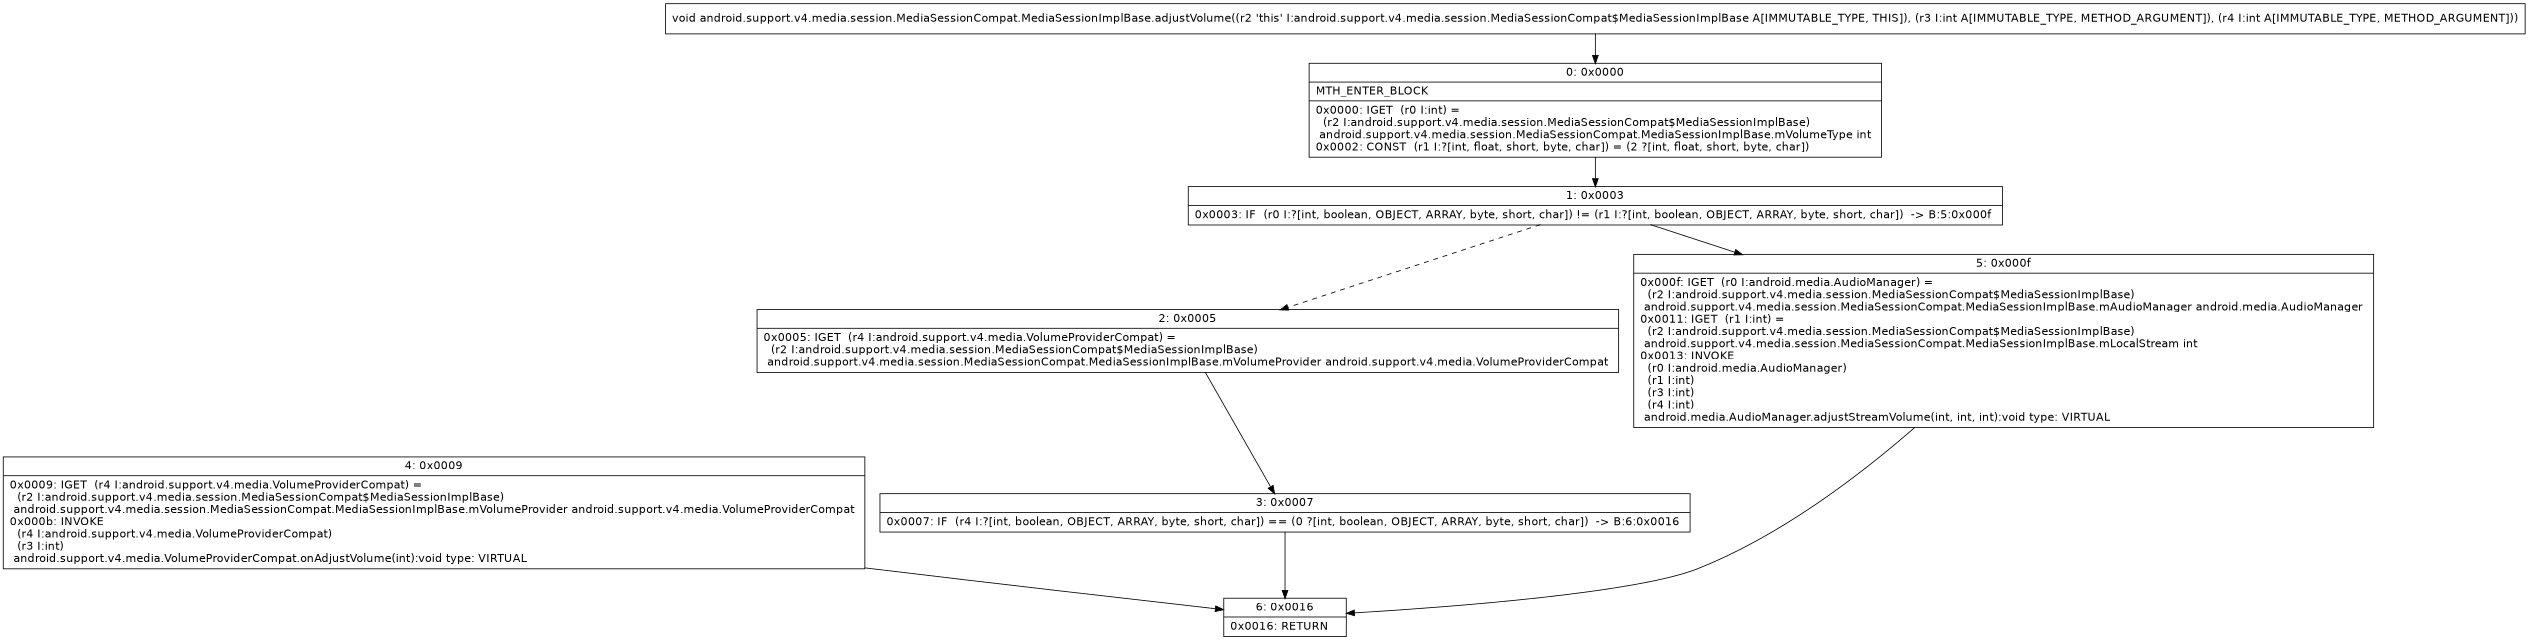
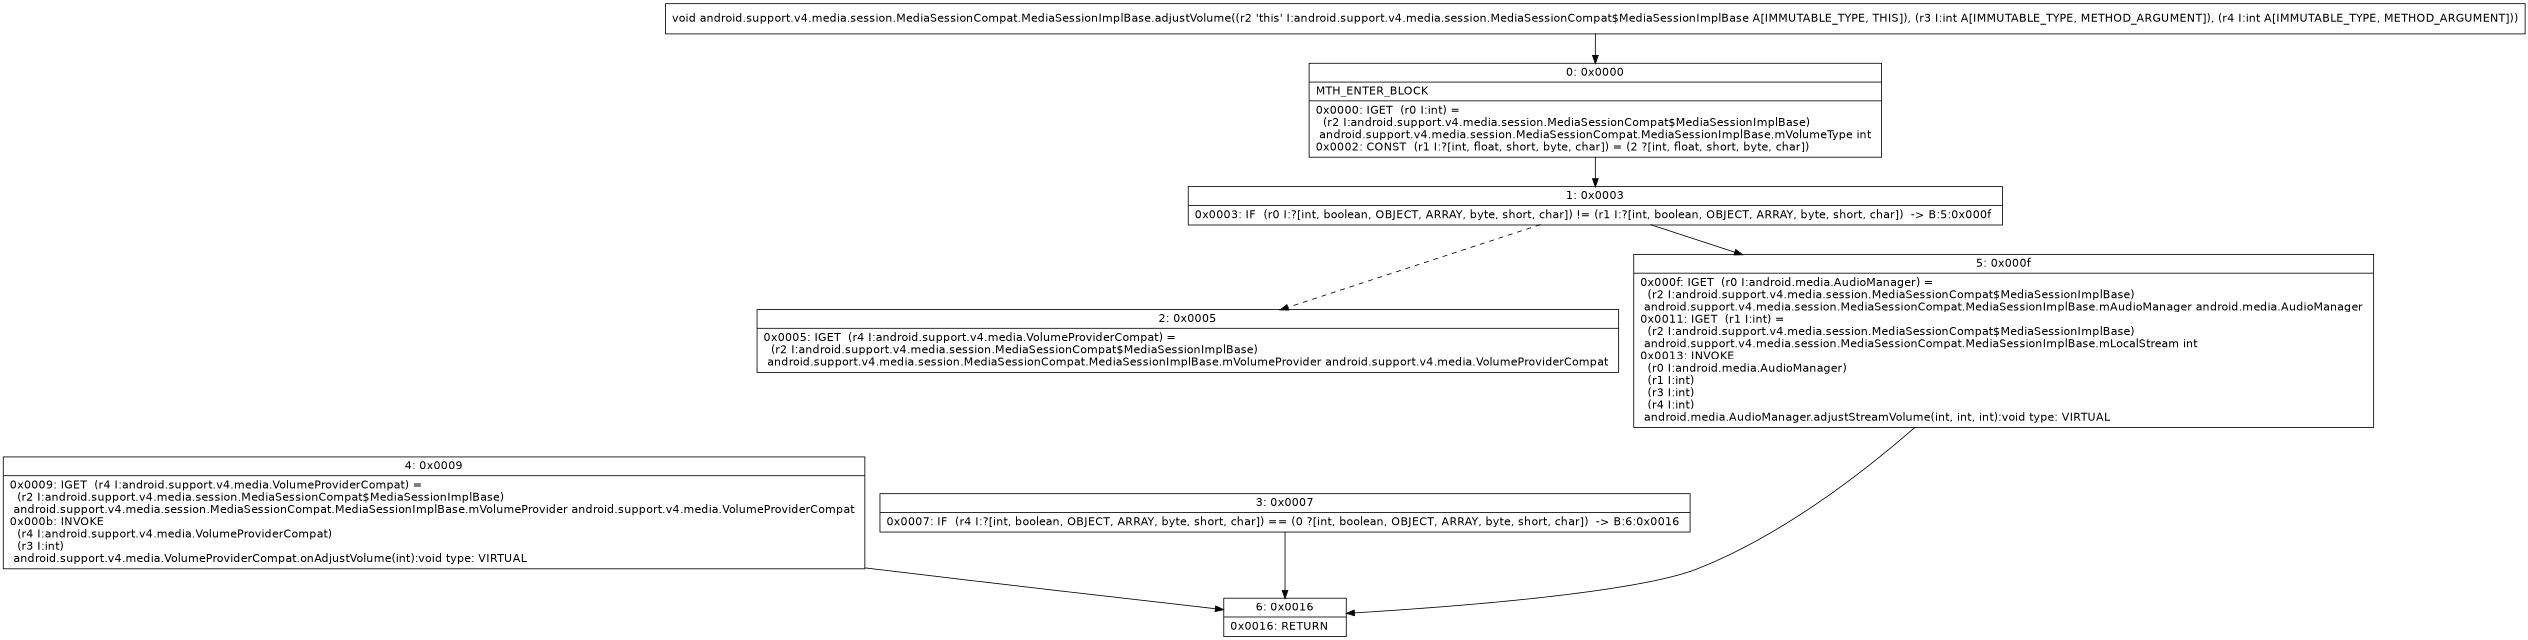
edge "2: 0x0005" -> "3: 0x0007": removed
